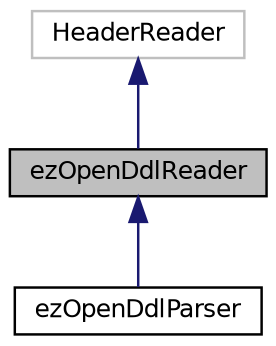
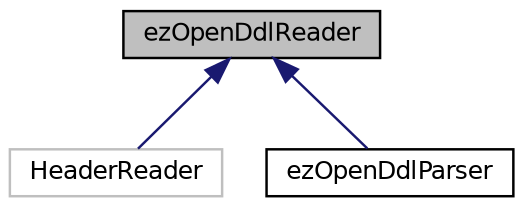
edge "ezOpenDdlReader" -> "HeaderReader": reversed
